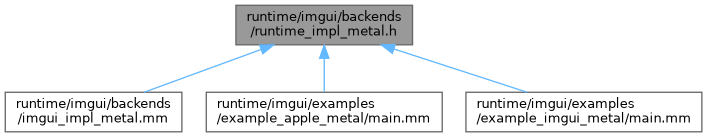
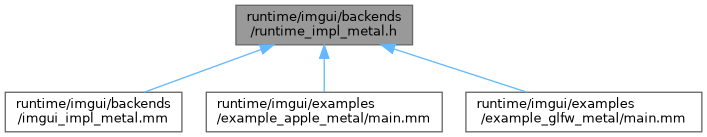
node "runtime/imgui/examples /example_imgui_metal/main.mm": label "runtime/imgui/examples /example_imgui_metal/main.mm" -> "runtime/imgui/examples /example_glfw_metal/main.mm"
